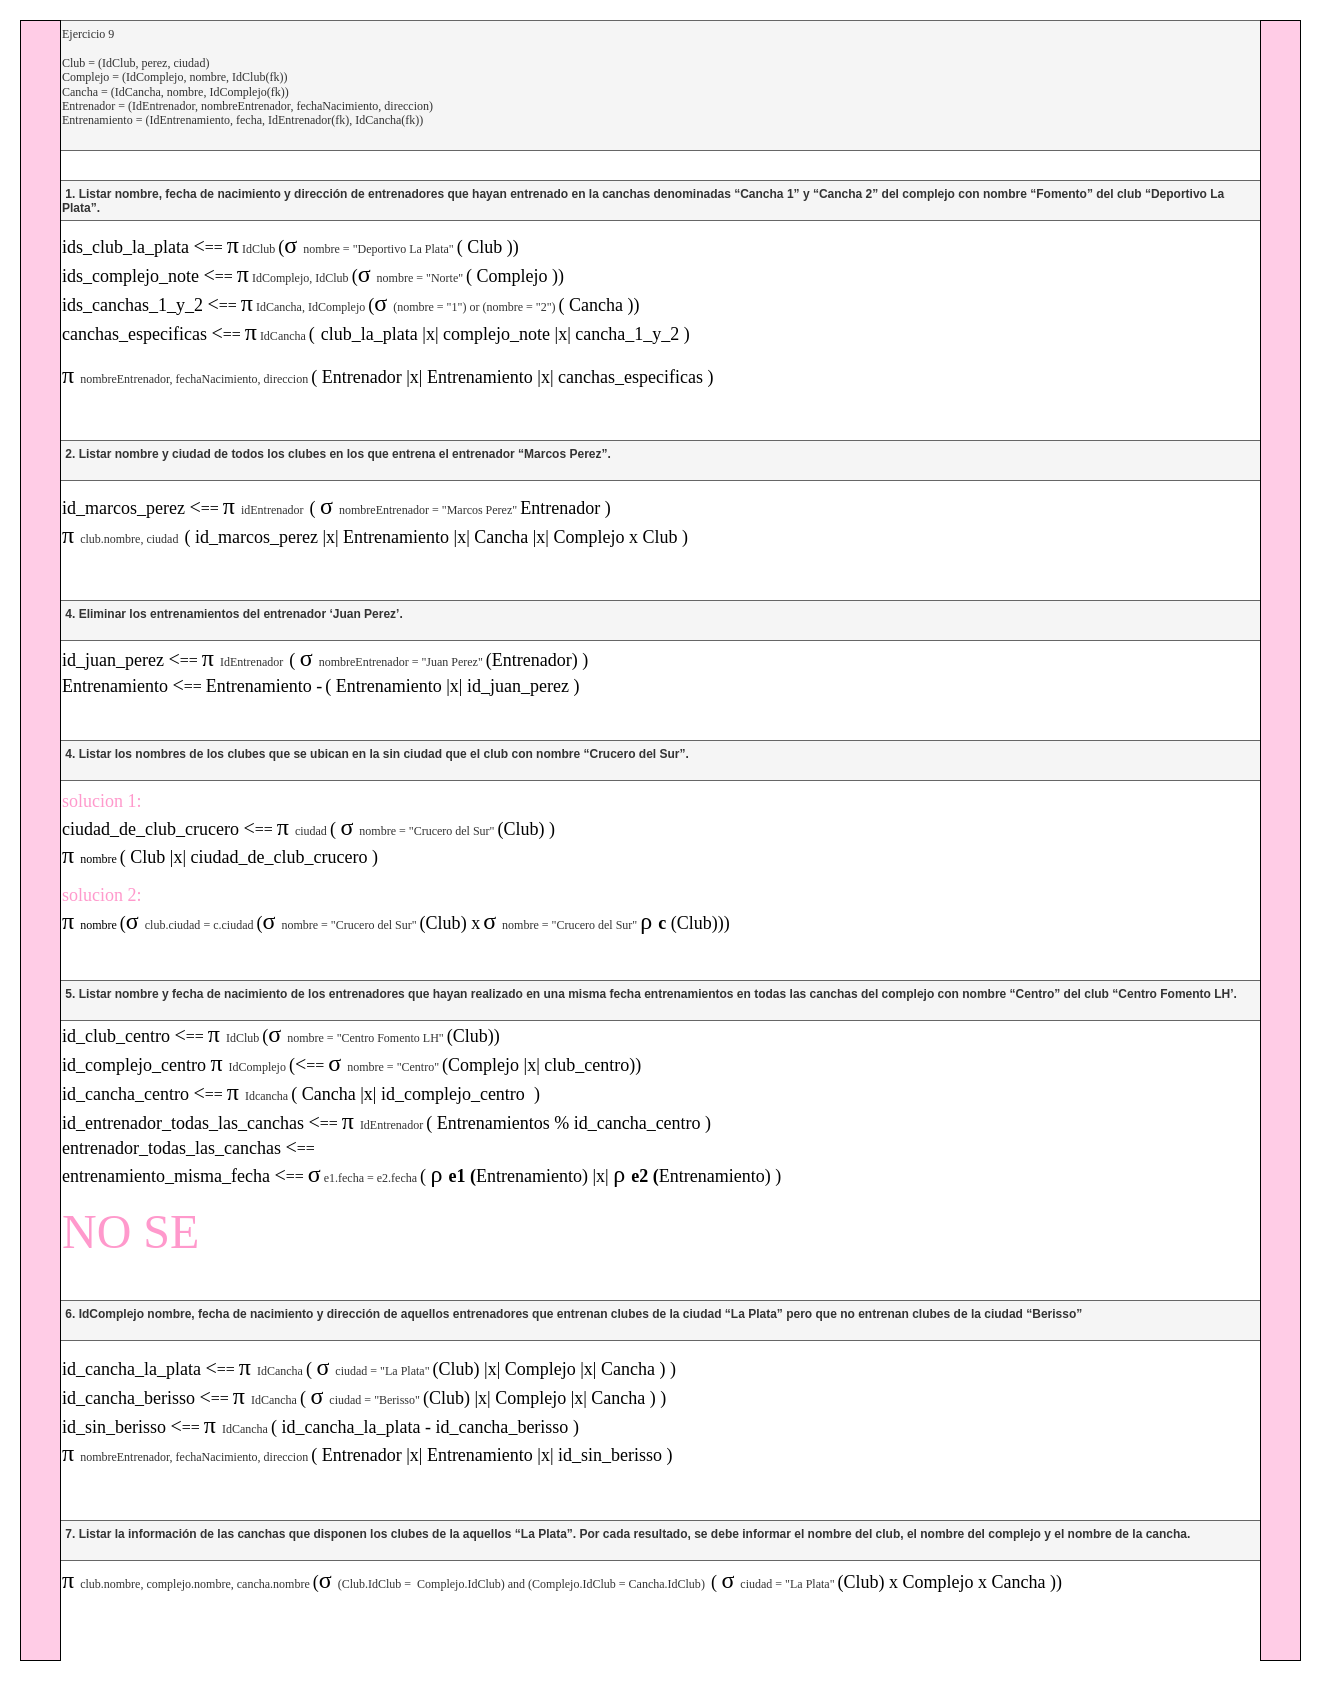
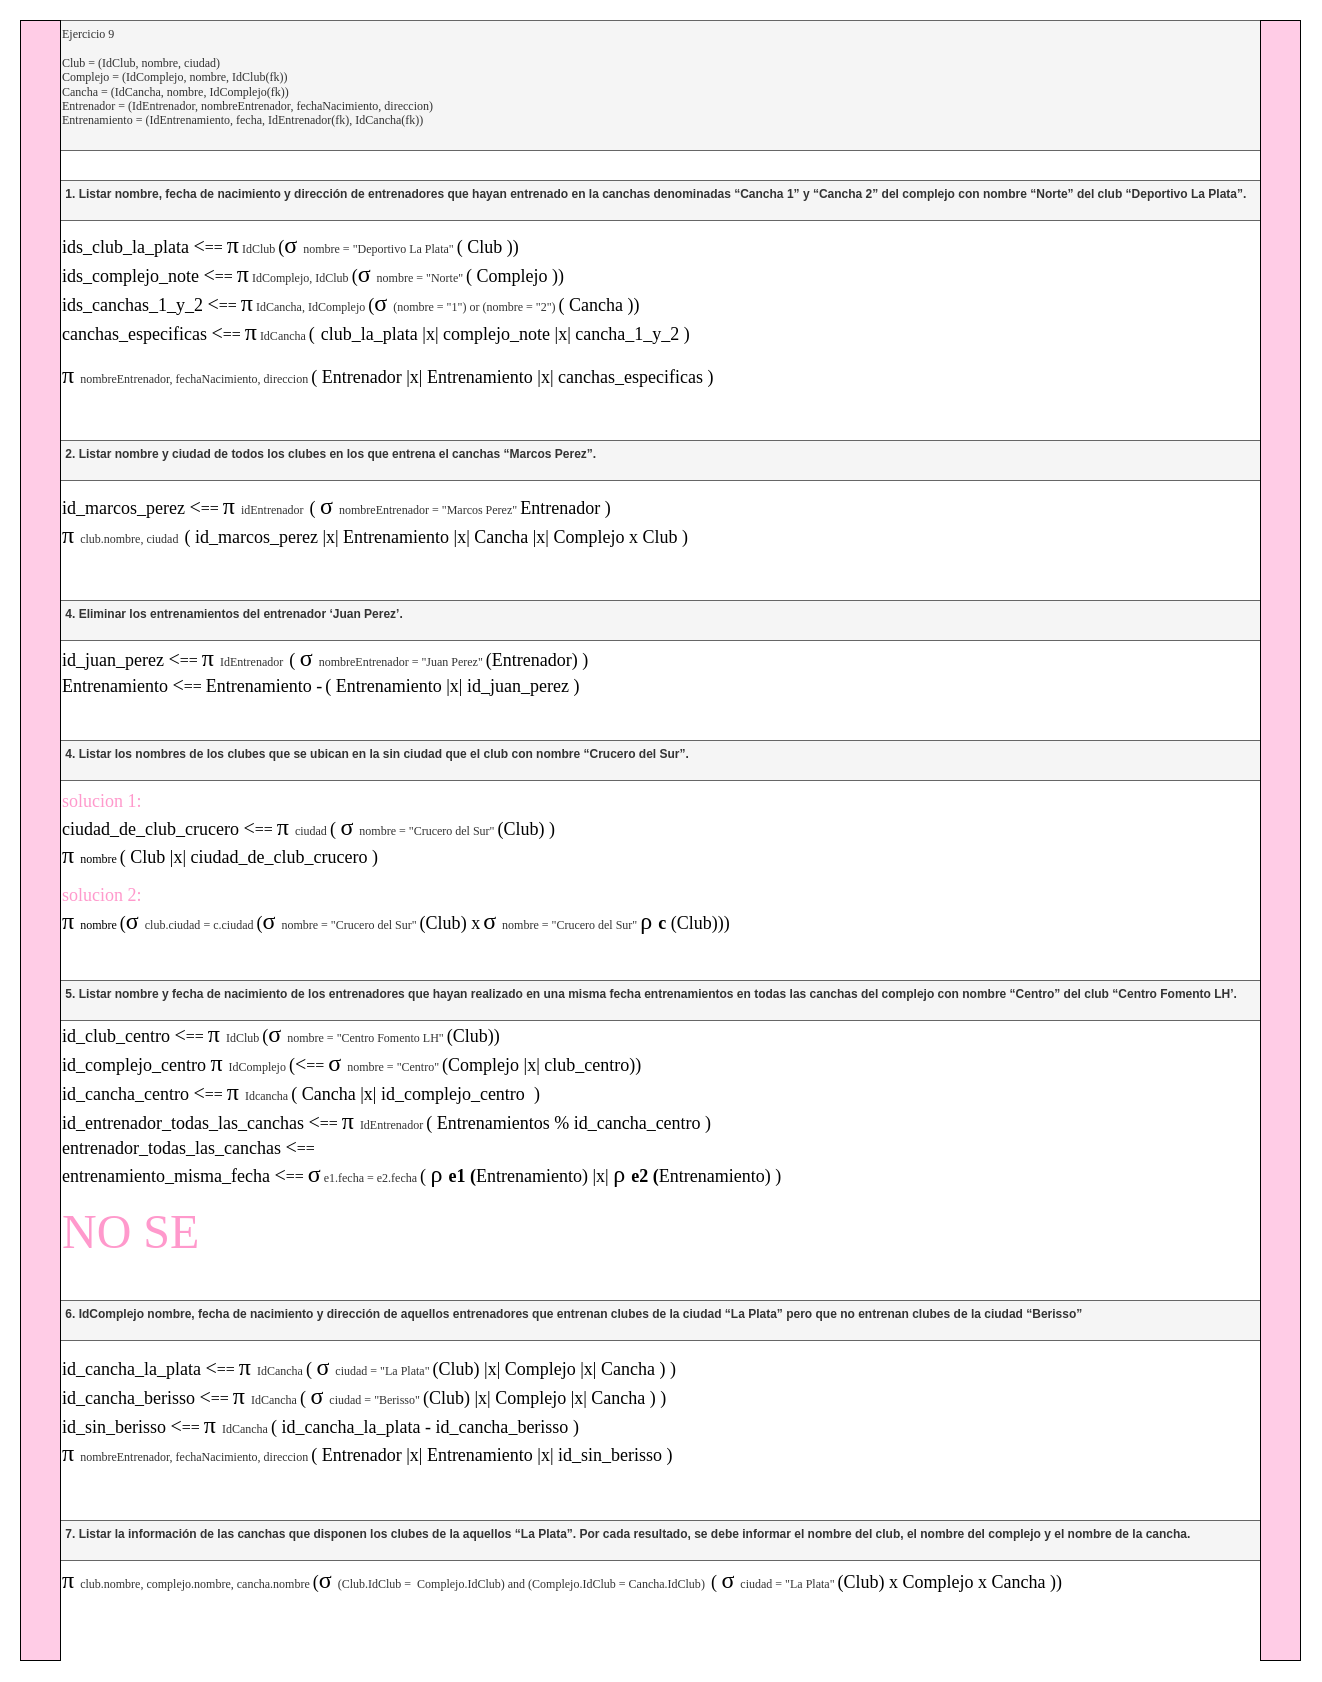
node "Ejercicio 9 Club = (IdClub, perez, ciudad) Complejo = (IdComplejo, nombre, IdClub(fk)) Cancha = (IdCancha, nombre, IdComplejo(fk)) Entrenador = (IdEntrenador, nombreEntrenador, fechaNacimiento, direccion) Entrenamiento = (IdEntrenamiento, fecha, IdEntrenador(fk), IdCancha(fk))": label "Ejercicio 9 Club = (IdClub, perez, ciudad) Complejo = (IdComplejo, nombre, IdClub(fk)) Cancha = (IdCancha, nombre, IdComplejo(fk)) Entrenador = (IdEntrenador, nombreEntrenador, fechaNacimiento, direccion) Entrenamiento = (IdEntrenamiento, fecha, IdEntrenador(fk), IdCancha(fk))" -> "Ejercicio 9 Club = (IdClub, nombre, ciudad) Complejo = (IdComplejo, nombre, IdClub(fk)) Cancha = (IdCancha, nombre, IdComplejo(fk)) Entrenador = (IdEntrenador, nombreEntrenador, fechaNacimiento, direccion) Entrenamiento = (IdEntrenamiento, fecha, IdEntrenador(fk), IdCancha(fk))"
node "1. Listar nombre, fecha de nacimiento y dirección de entrenadores que hayan entrenado en la canchas denominadas “Cancha 1” y “Cancha 2” del complejo con nombre “Fomento” del club “Deportivo La Plata”.": label "1. Listar nombre, fecha de nacimiento y dirección de entrenadores que hayan entrenado en la canchas denominadas “Cancha 1” y “Cancha 2” del complejo con nombre “Fomento” del club “Deportivo La Plata”." -> "1. Listar nombre, fecha de nacimiento y dirección de entrenadores que hayan entrenado en la canchas denominadas “Cancha 1” y “Cancha 2” del complejo con nombre “Norte” del club “Deportivo La Plata”."
node "2. Listar nombre y ciudad de todos los clubes en los que entrena el entrenador “Marcos Perez”.": label "2. Listar nombre y ciudad de todos los clubes en los que entrena el entrenador “Marcos Perez”." -> "2. Listar nombre y ciudad de todos los clubes en los que entrena el canchas “Marcos Perez”."
